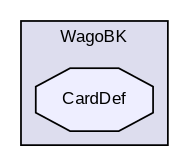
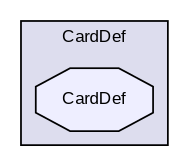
cluster "WagoBK": label "WagoBK" -> "CardDef"
